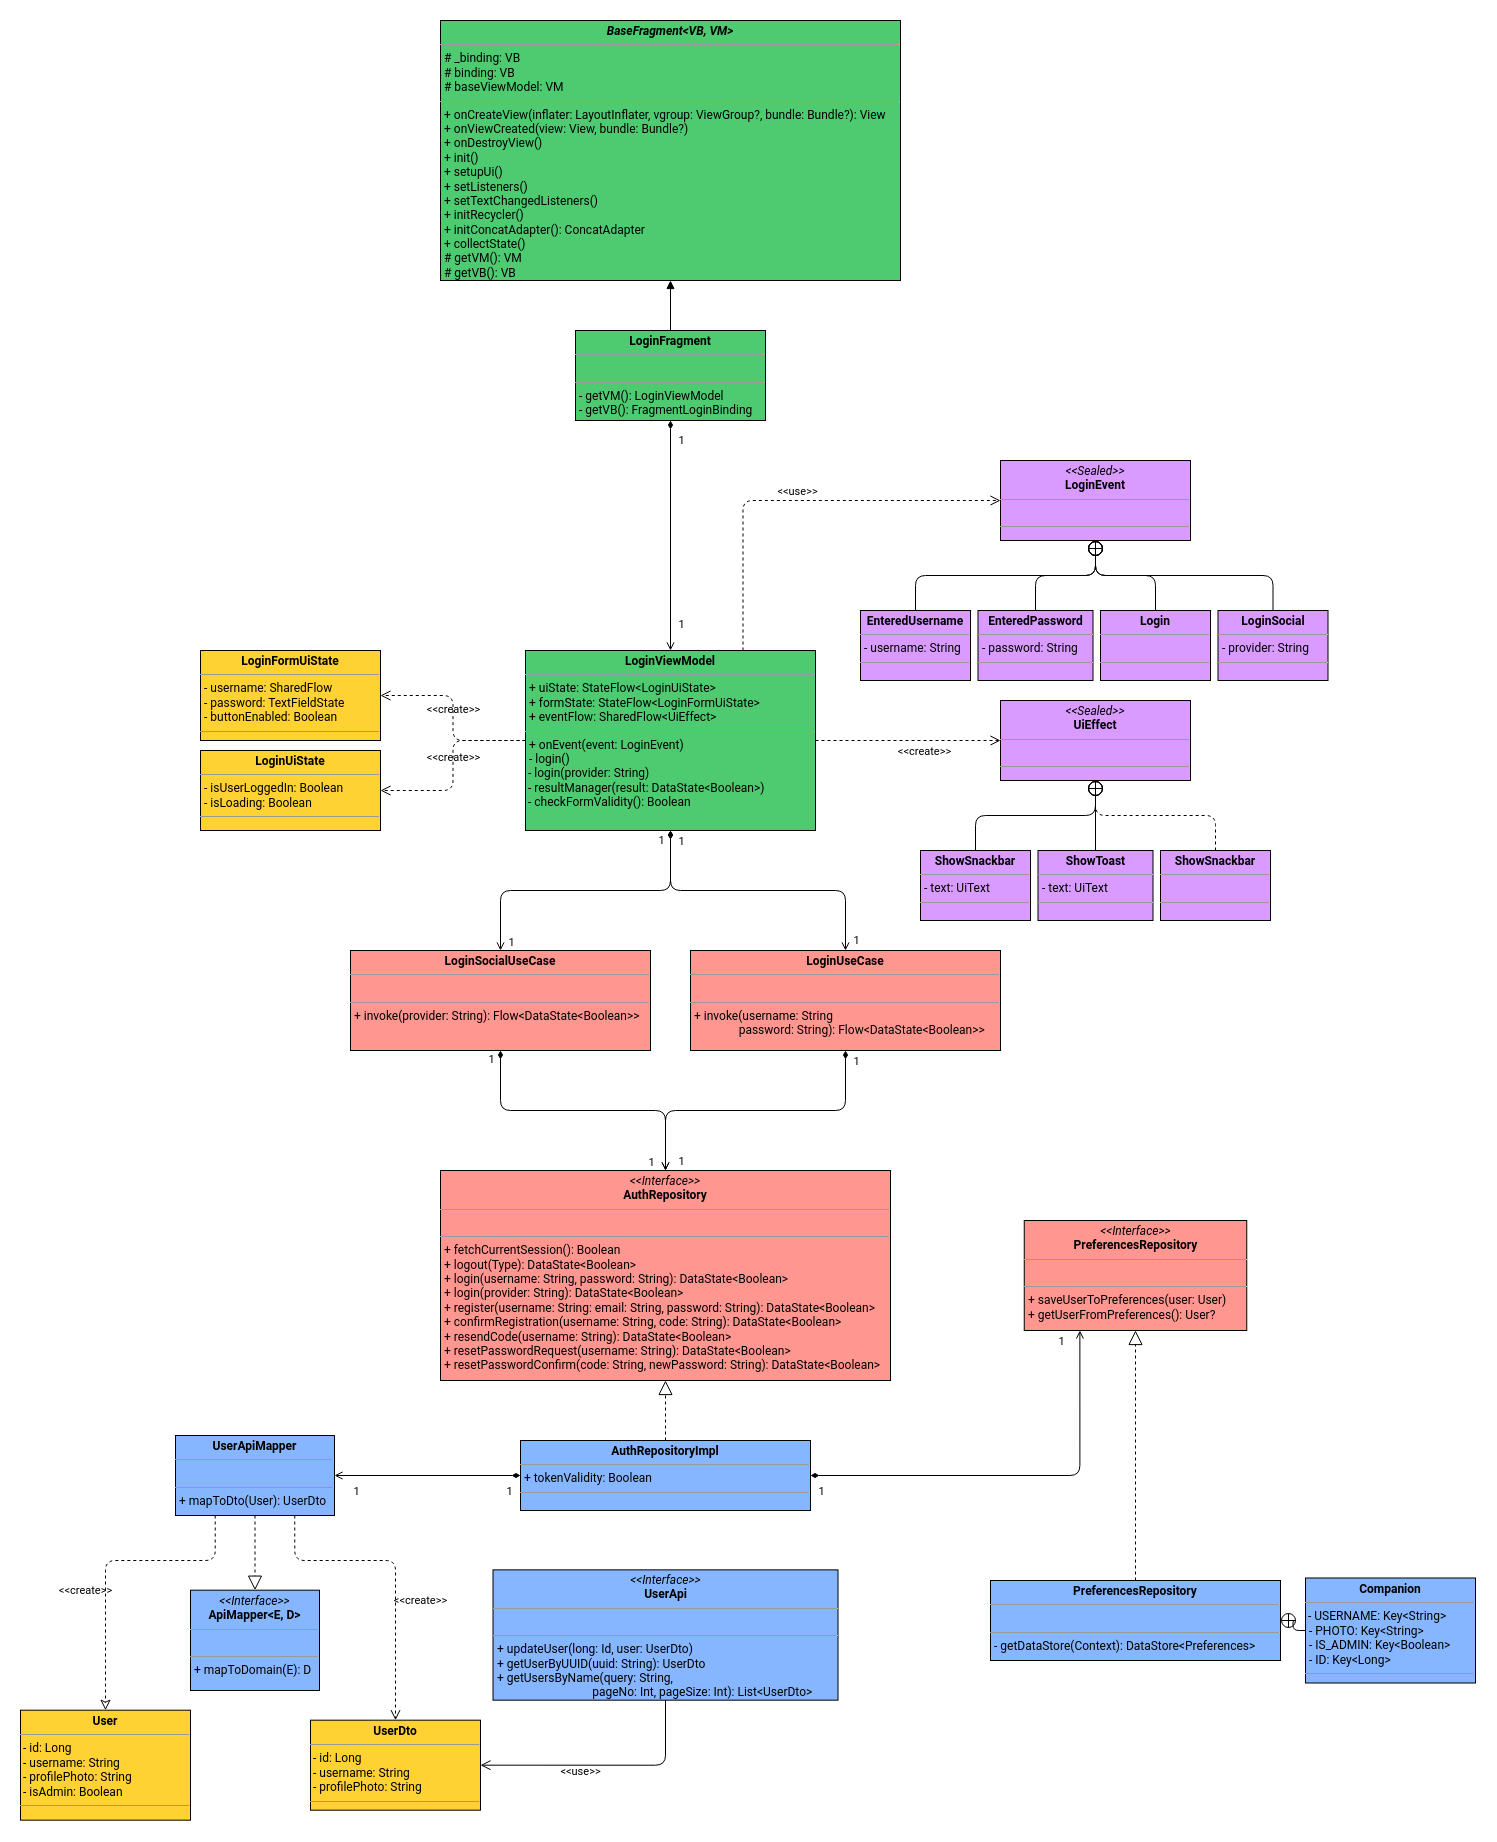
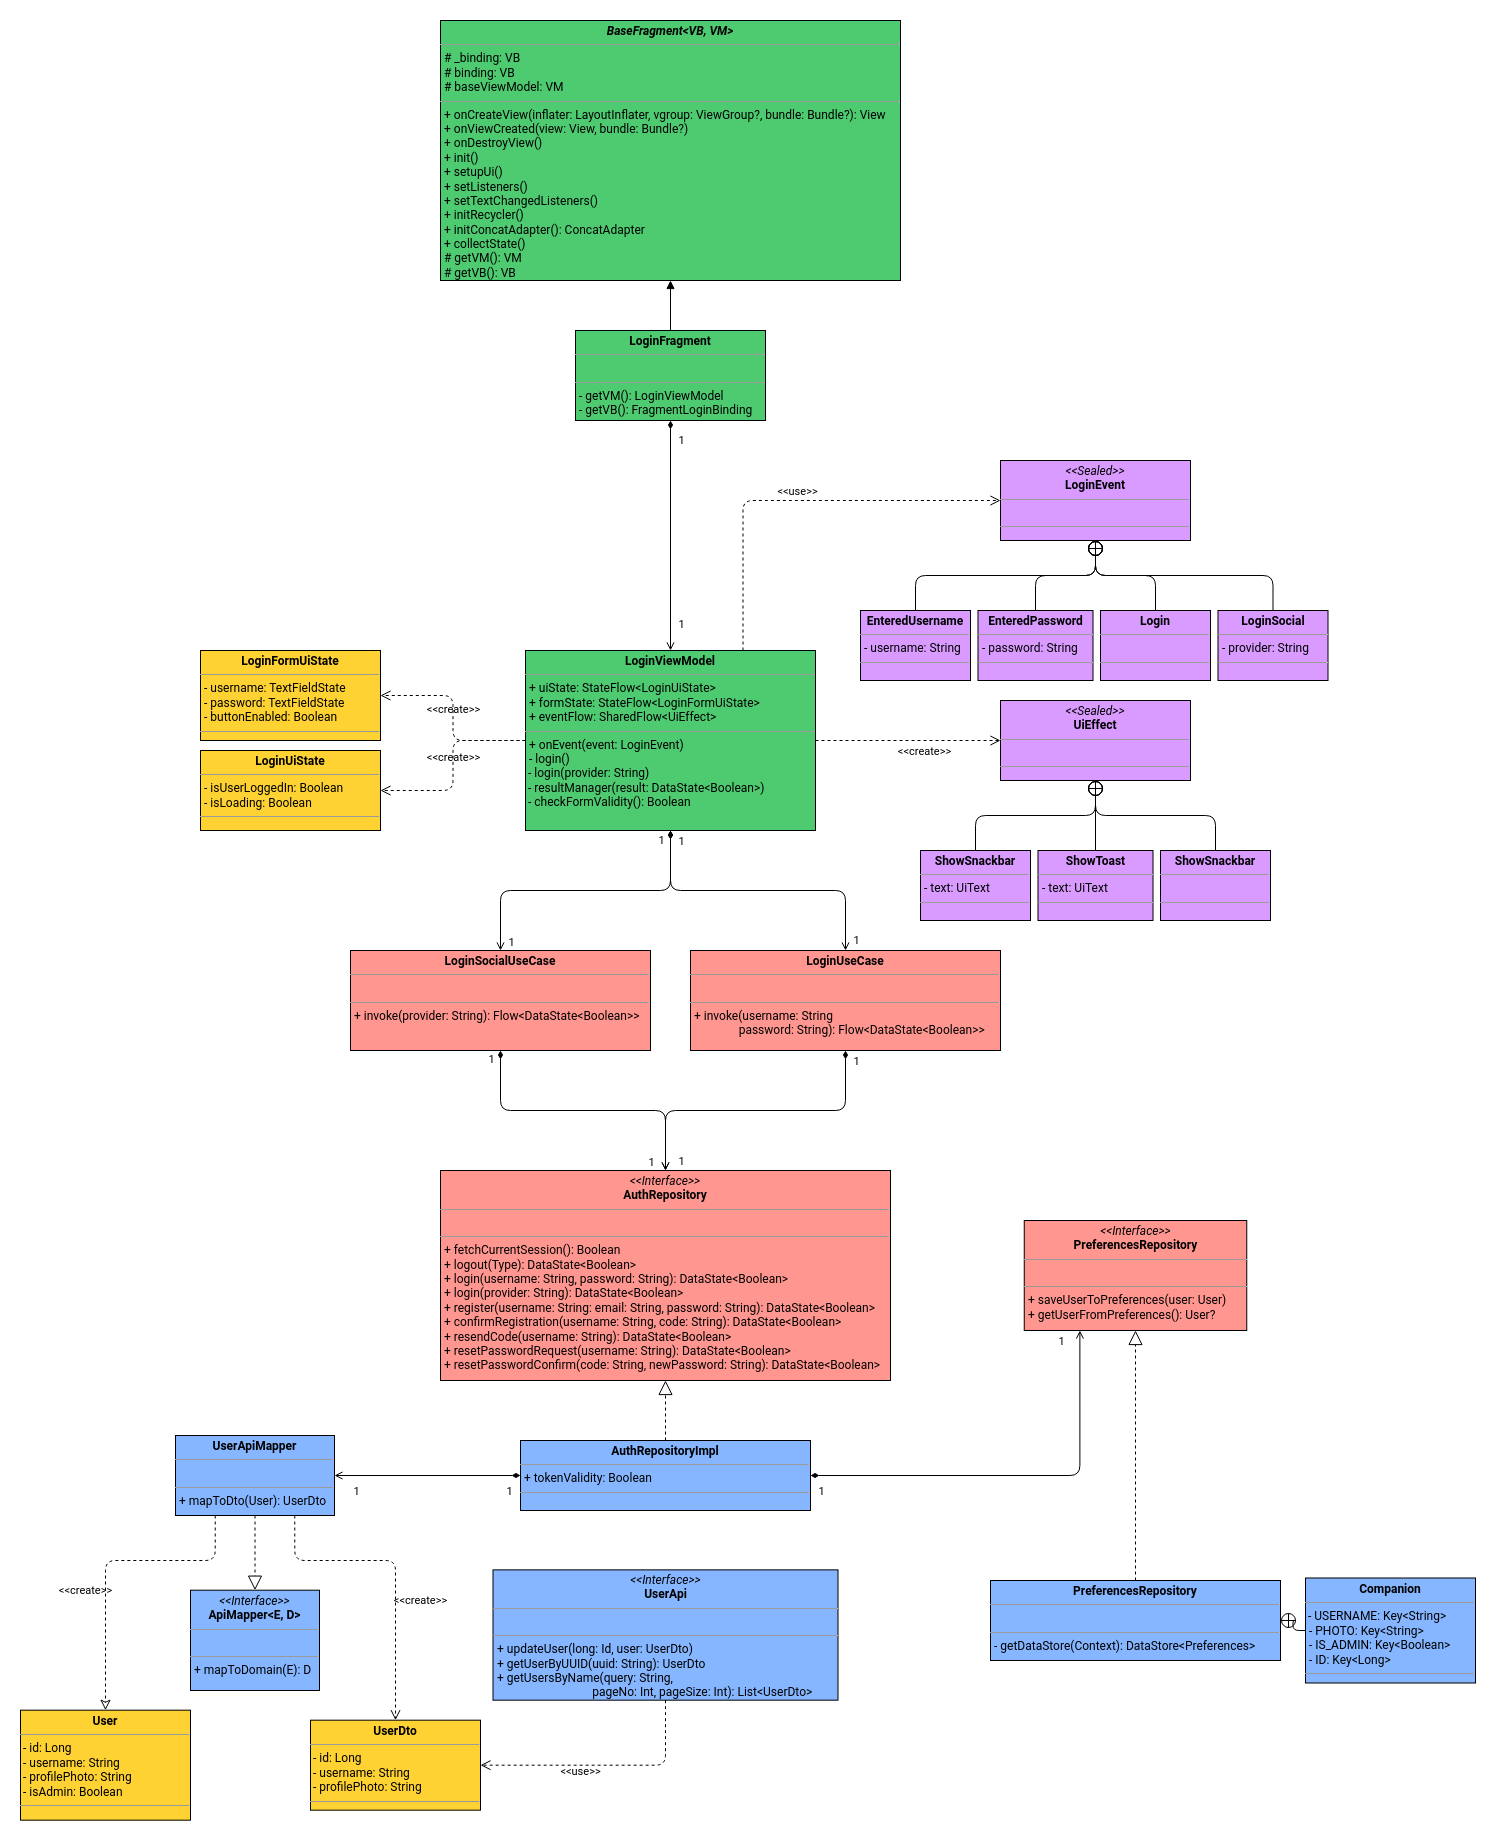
node "LoginFormUiState - username: SharedFlow - password: TextFieldState - buttonEnabled: Boolean": label "LoginFormUiState - username: SharedFlow - password: TextFieldState - buttonEnabled: Boolean" -> "LoginFormUiState - username: TextFieldState - password: TextFieldState - buttonEnabled: Boolean"
edge "ShowSnackbar" -> "<<Sealed>> UiEffect": style dashed -> solid
edge "<<Interface>> UserApi + updateUser(long: Id, user: UserDto) + getUserByUUID(uuid: String): UserDto + getUsersByName(query: String, pageNo: Int, pageSize: Int): List<UserDto>" -> "UserDto - id: Long - username: String - profilePhoto: String": style solid -> dashed
